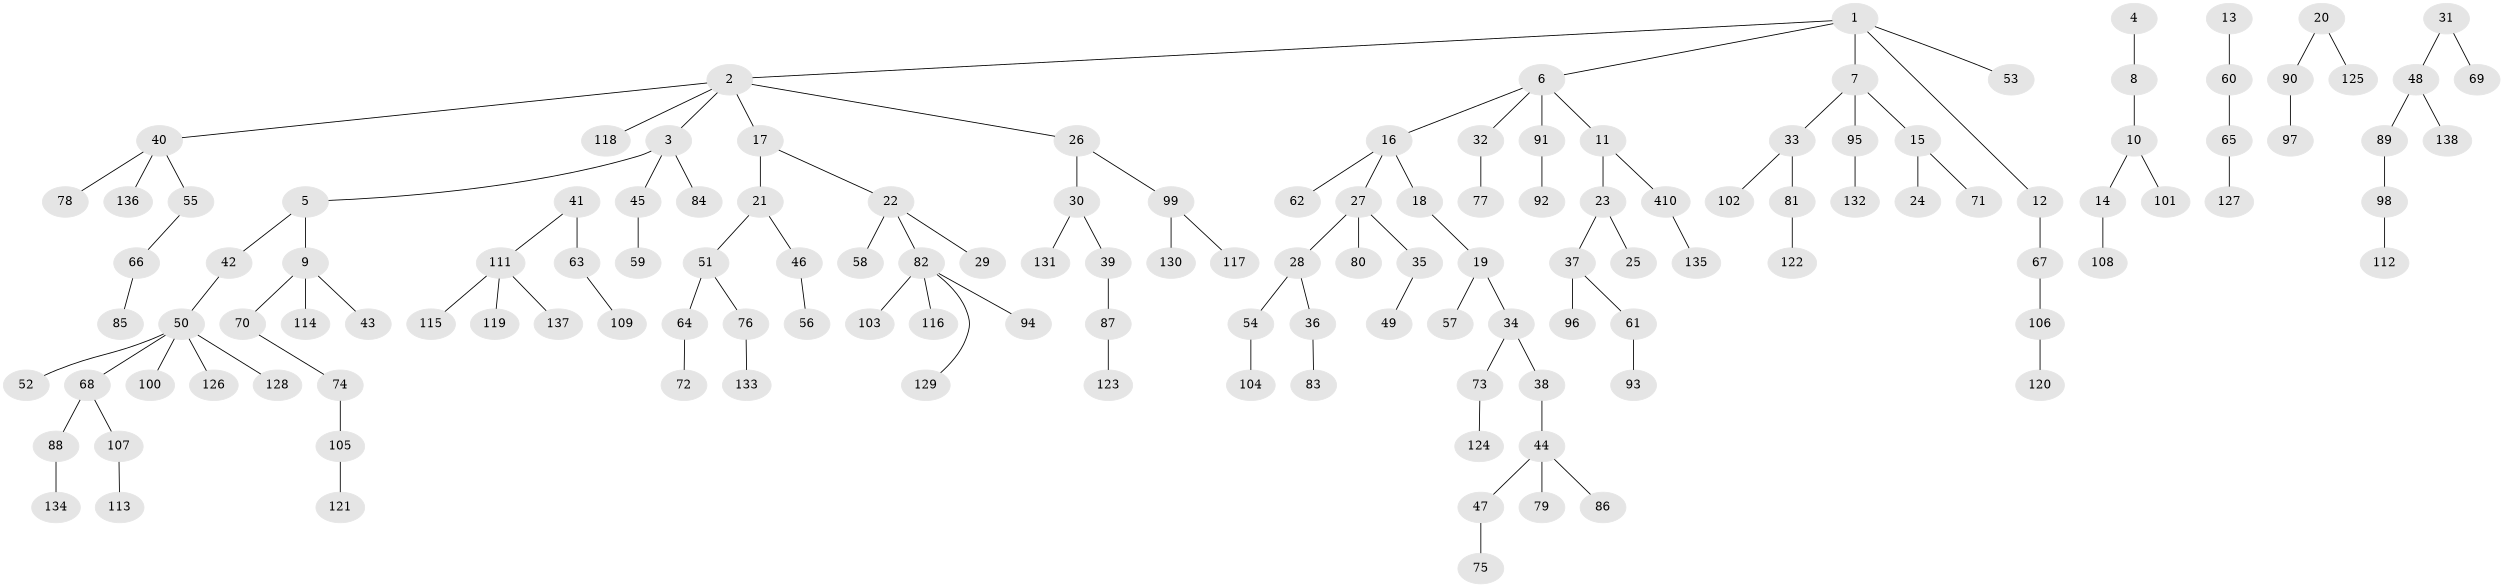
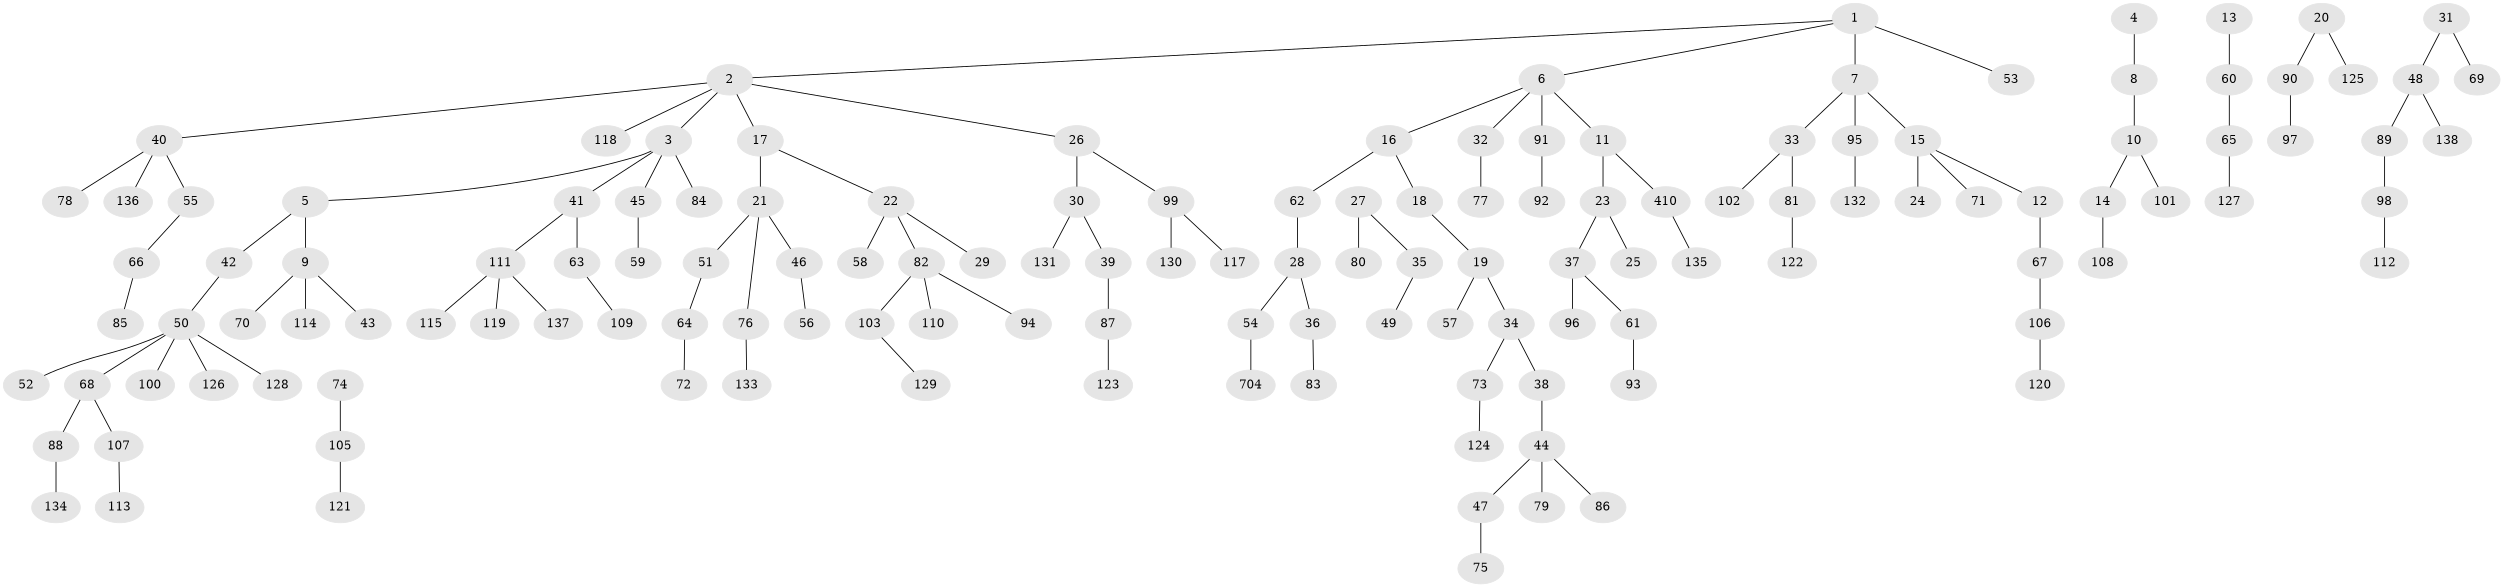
edge "1" -- "12": now "15" -- "12"
edge "3" -- "41": added
edge "16" -- "27": removed
edge "27" -- "28": now "62" -- "28"
edge "51" -- "76": now "21" -- "76"
edge "82" -- "129": now "103" -- "129"
node "116": label "116" -> "110"
edge "70" -- "74": removed
node "104": label "104" -> "704"
